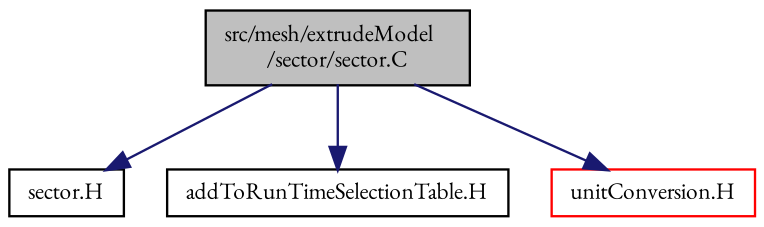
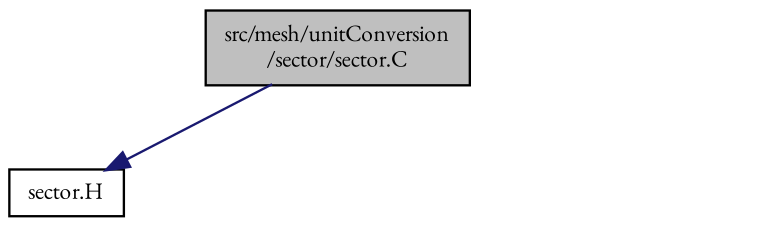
node "src/mesh/extrudeModel /sector/sector.C": label "src/mesh/extrudeModel /sector/sector.C" -> "src/mesh/unitConversion /sector/sector.C"
node "addToRunTimeSelectionTable.H": removed
node "unitConversion.H": removed
